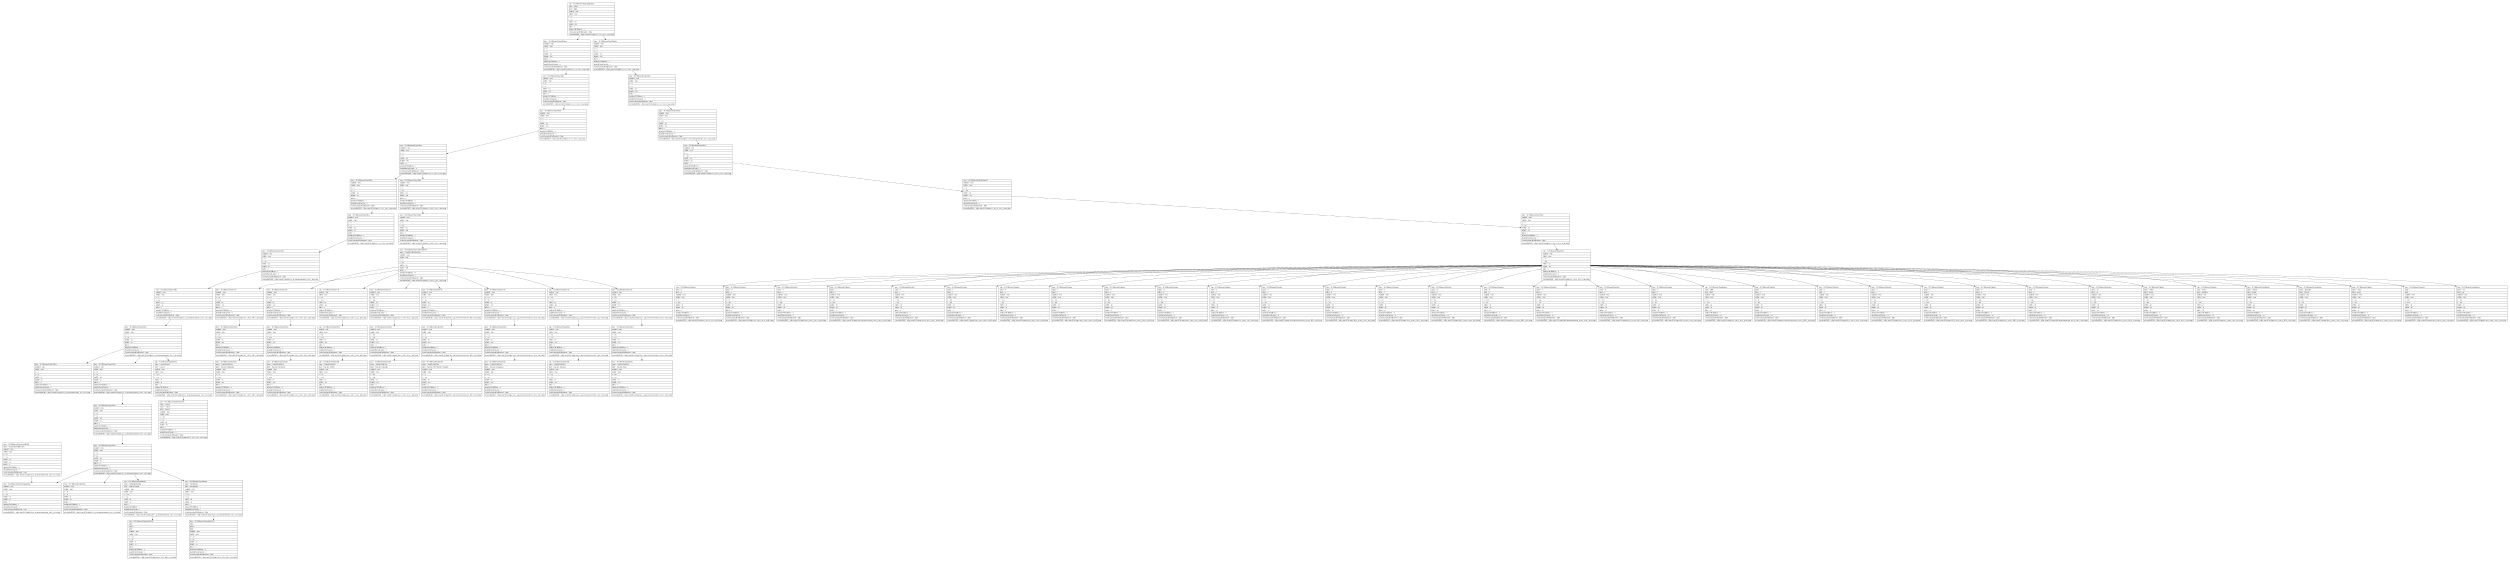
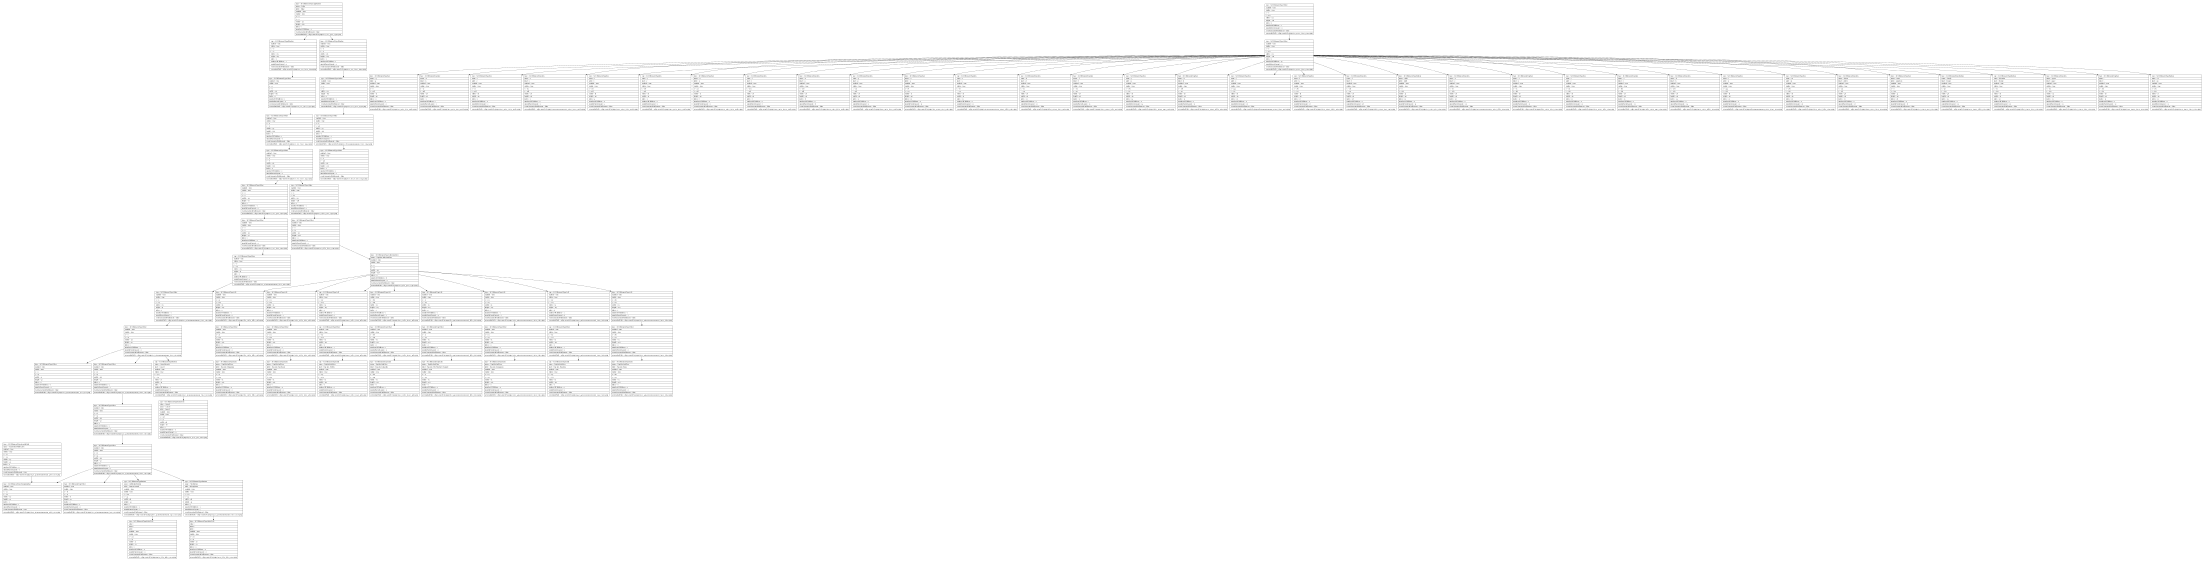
node "type = XCUIElementTypeKeyboard": removed
